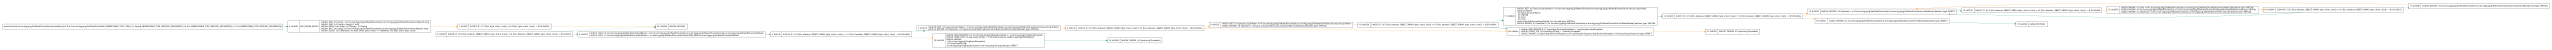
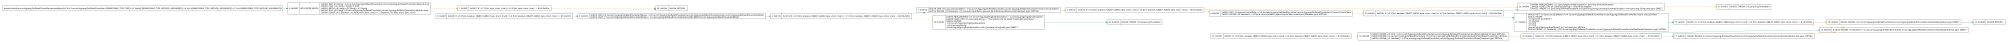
edge "13: 0x0033" -> "14: 0x0037": removed
